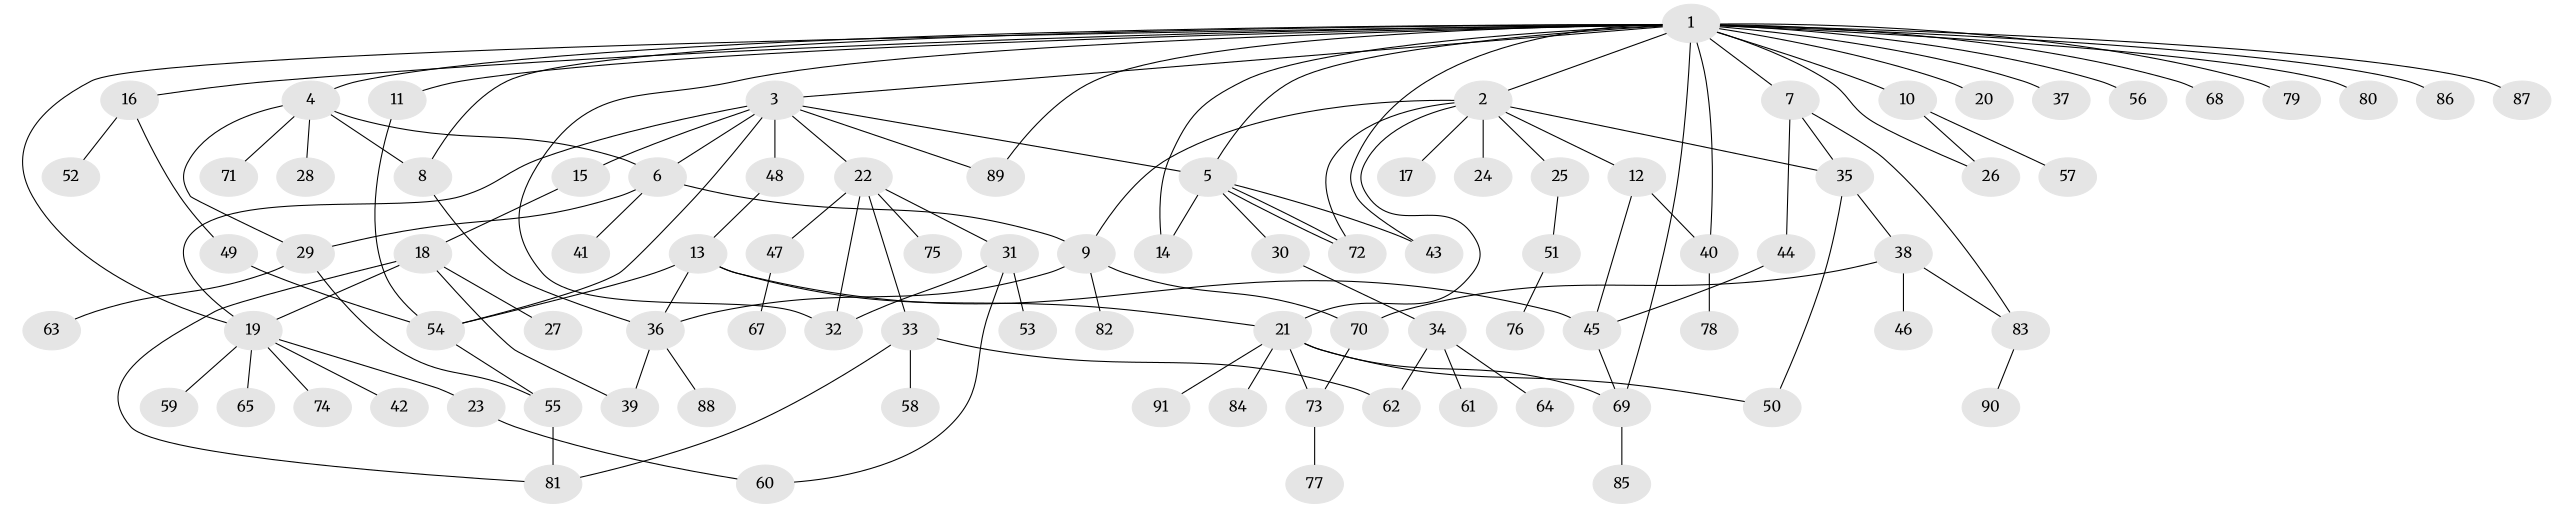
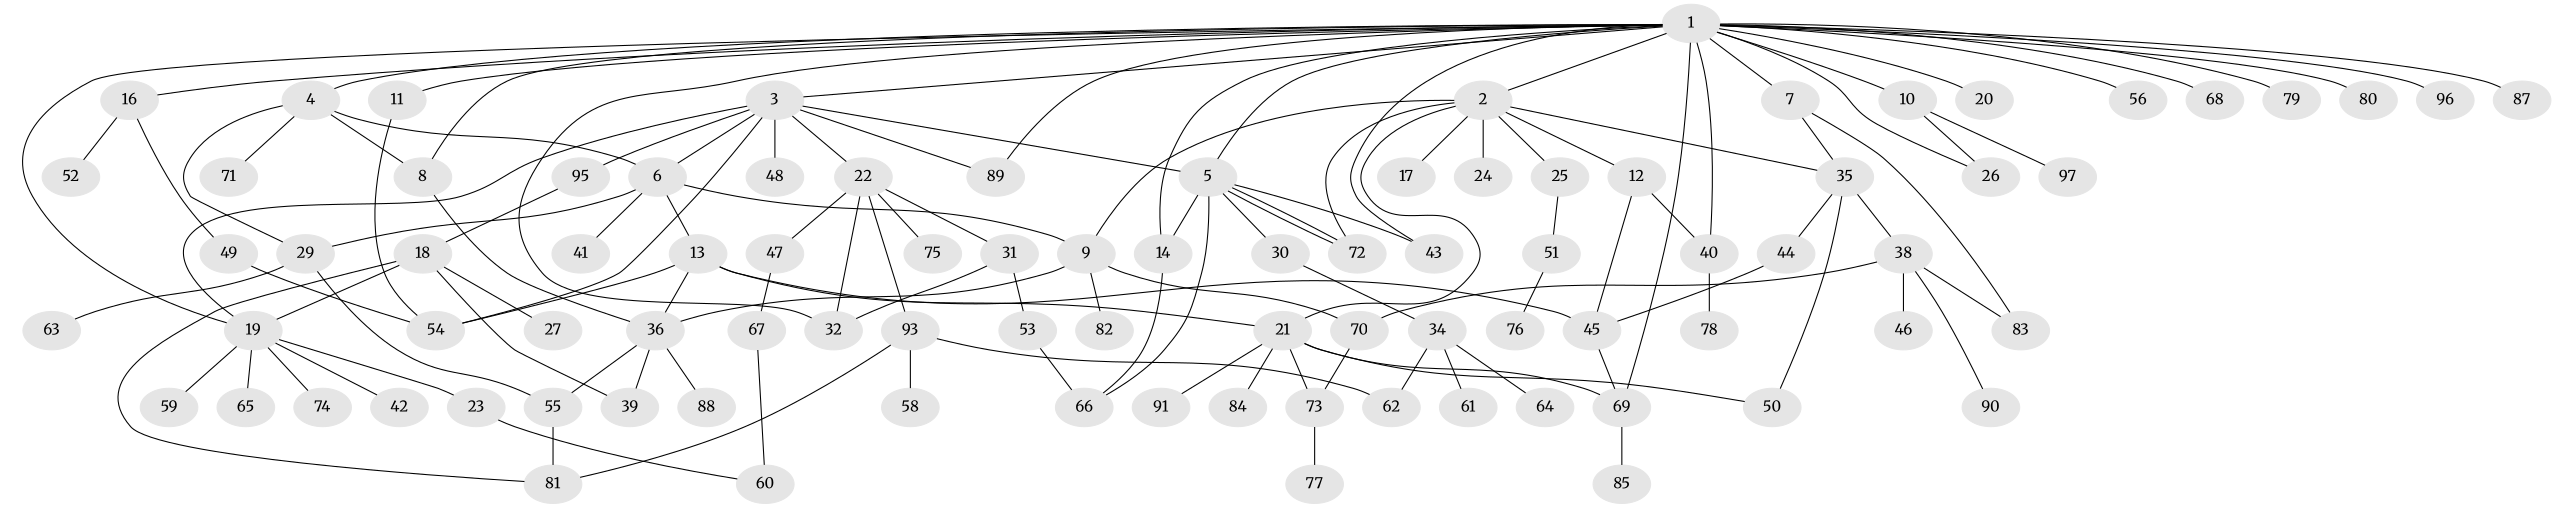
node "37": removed
node "86": label "86" -> "96"
node "28": removed
node "15": label "15" -> "95"
edge "7" -- "44": now "35" -- "44"
node "57": label "57" -> "97"
edge "48" -- "13": now "6" -- "13"
node "33": label "33" -> "93"
edge "54" -- "55": now "36" -- "55"
edge "83" -- "90": now "38" -- "90"
node "66": added
edge "31" -- "60": now "67" -- "60"
